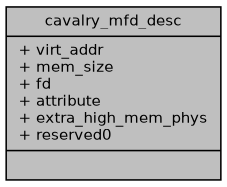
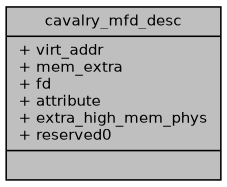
node "cavalry_mfd_desc": text "+ mem_size" -> "+ mem_extra"
